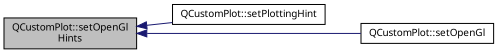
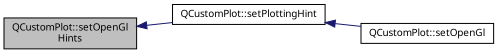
edge "QCustomPlot::setOpenGl" -> "QCustomPlot::setOpenGl Hints": now "QCustomPlot::setOpenGl" -> "QCustomPlot::setPlottingHint"
